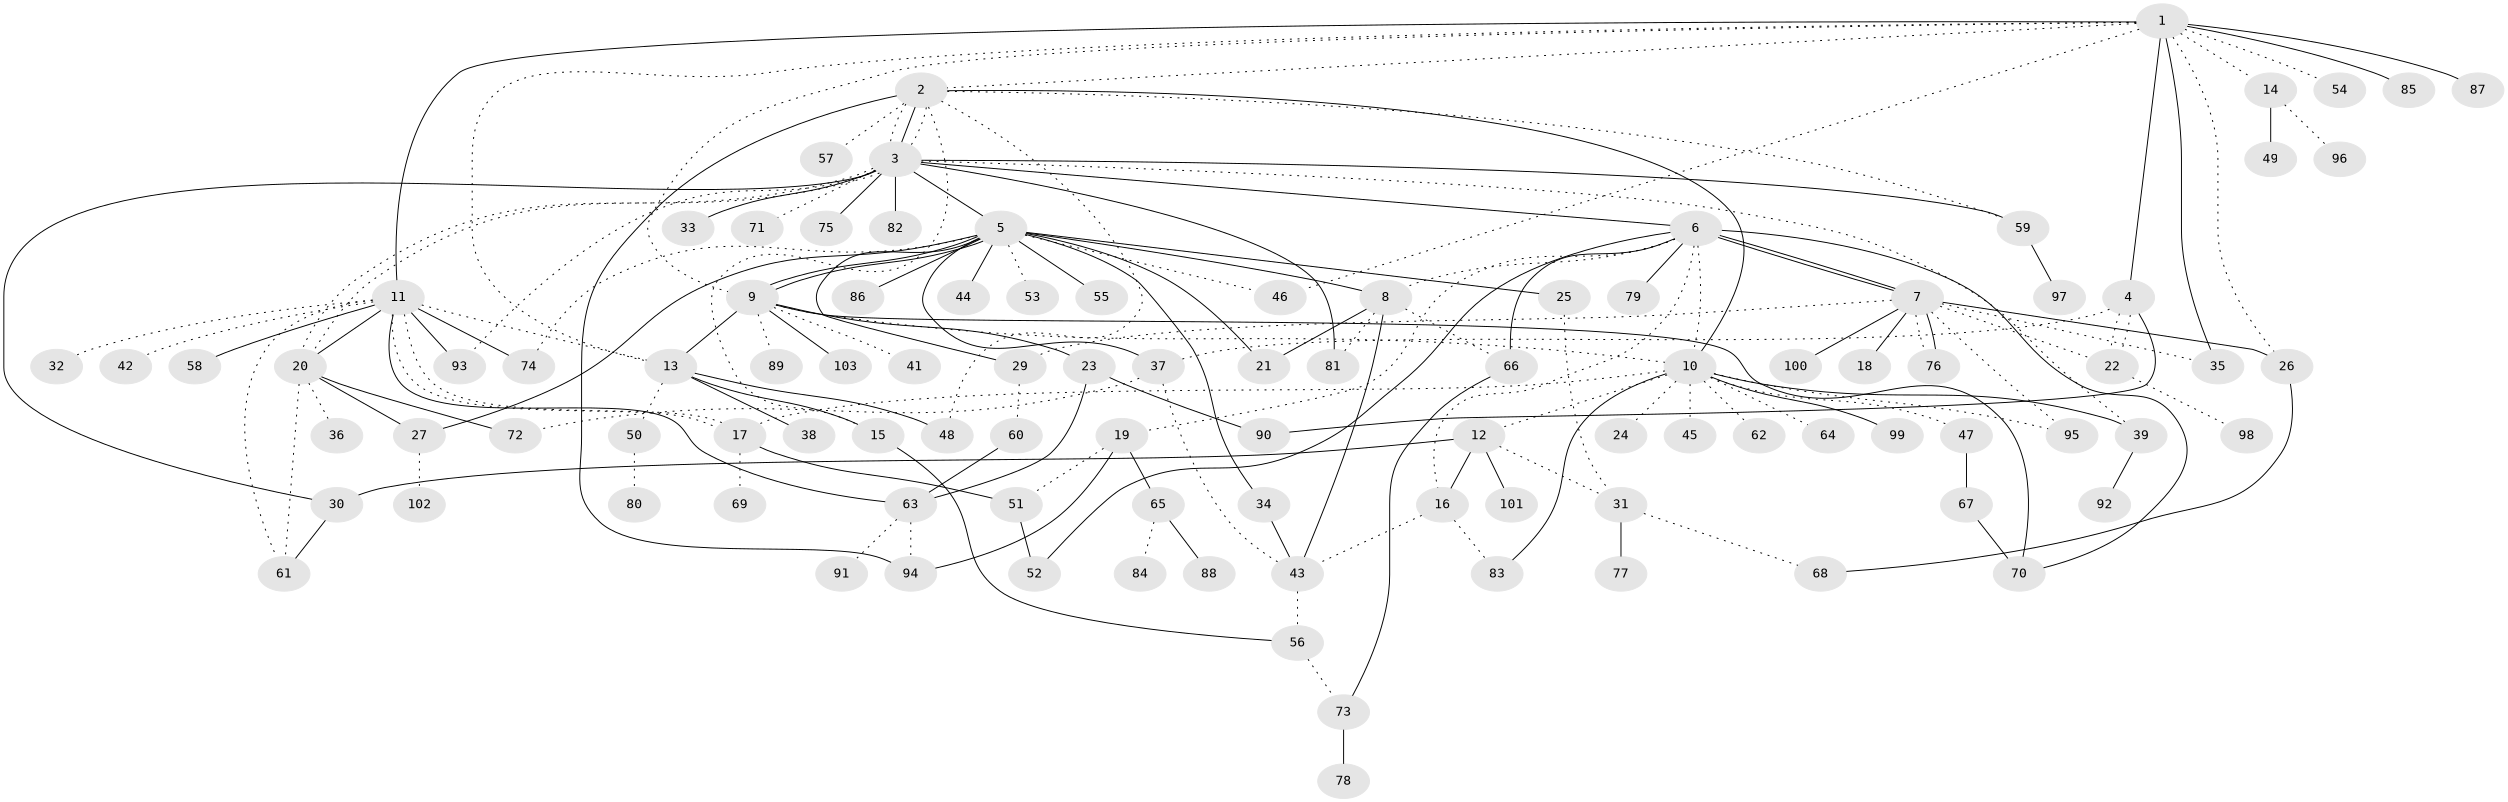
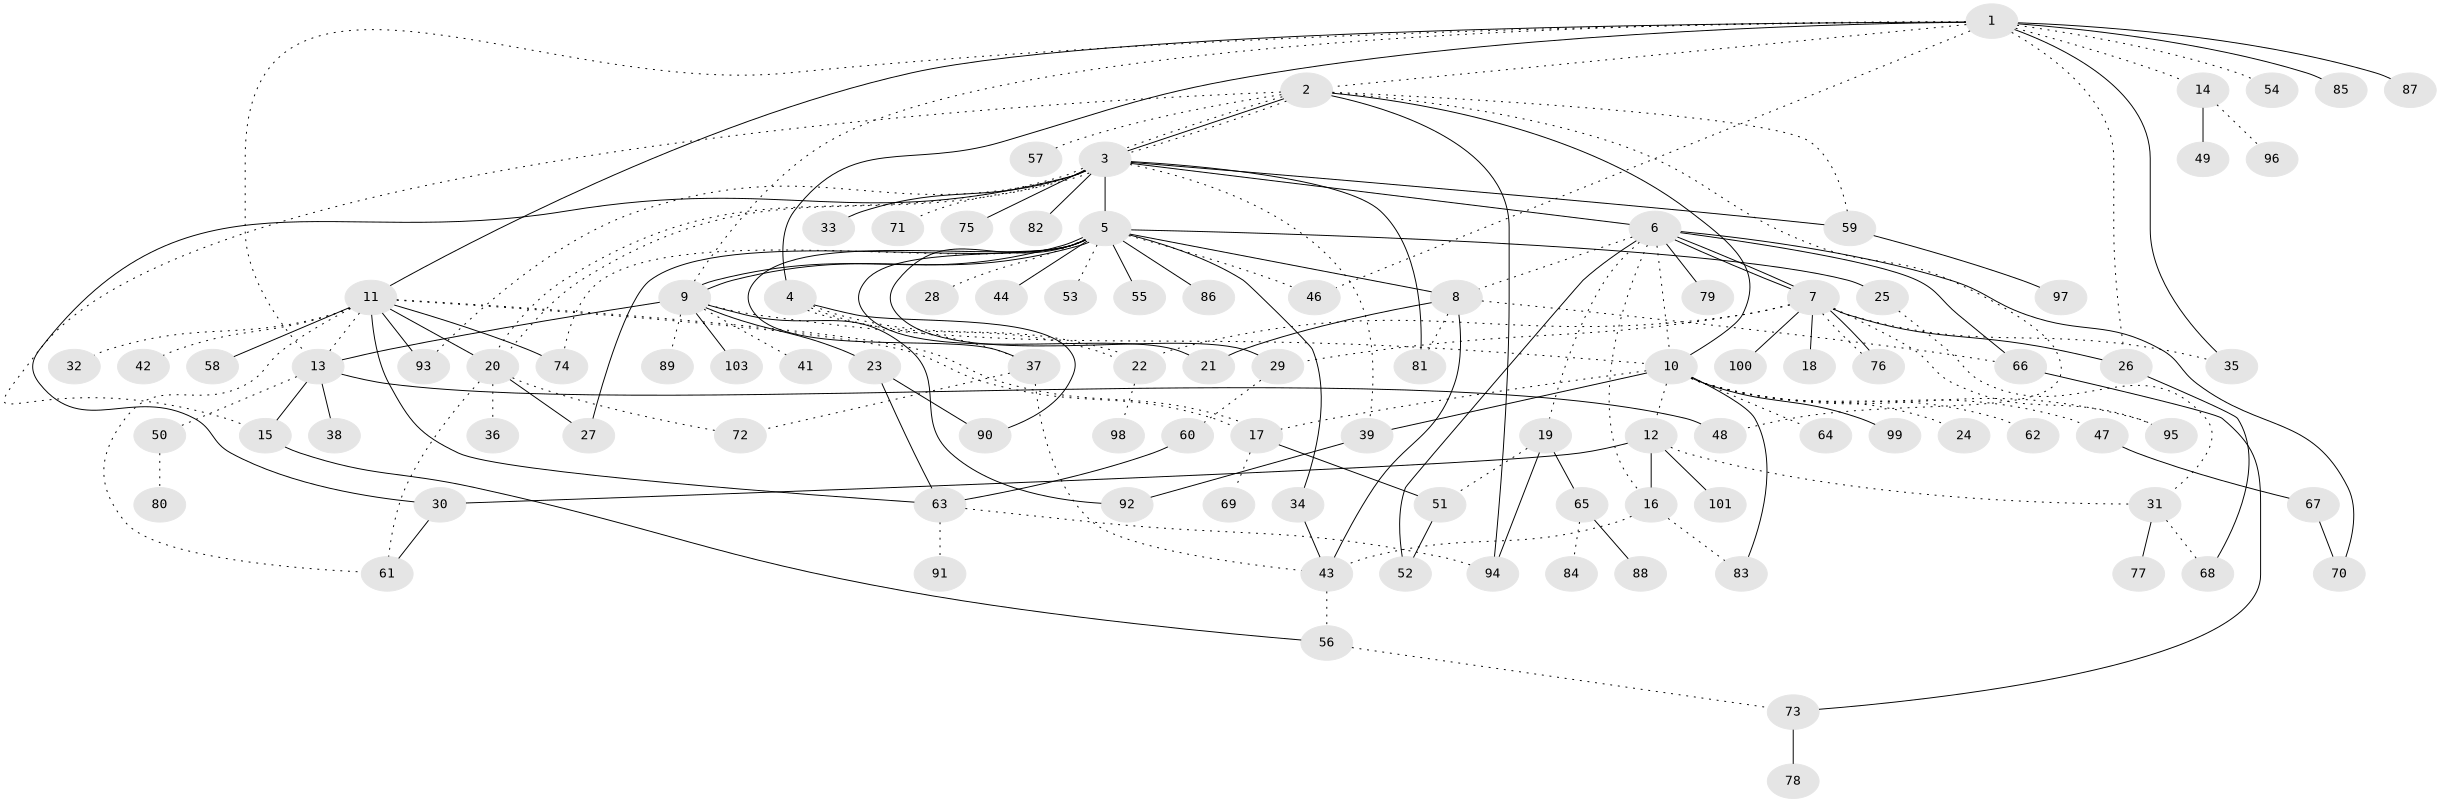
node "28": added
edge "9" -- "70": now "9" -- "92"
edge "20" -- "72": style solid -> dotted
node "45": removed
node "102": removed
